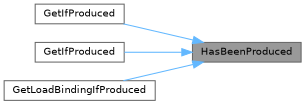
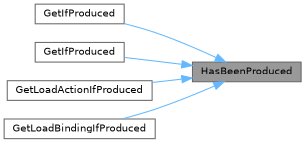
node "GetLoadActionIfProduced": added
